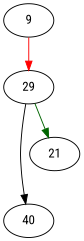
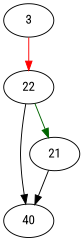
node "9": label "9" -> "3"
node "29": label "29" -> "22"
edge "21" -> "40": added
